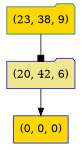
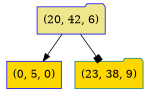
edge "(23, 38, 9)" -> "(20, 42, 6)": reversed
node "(0, 0, 0)": label "(0, 0, 0)" -> "(0, 5, 0)"
